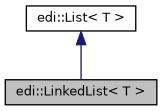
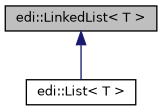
edge "edi::LinkedList< T >" -> "edi::List< T >": reversed
